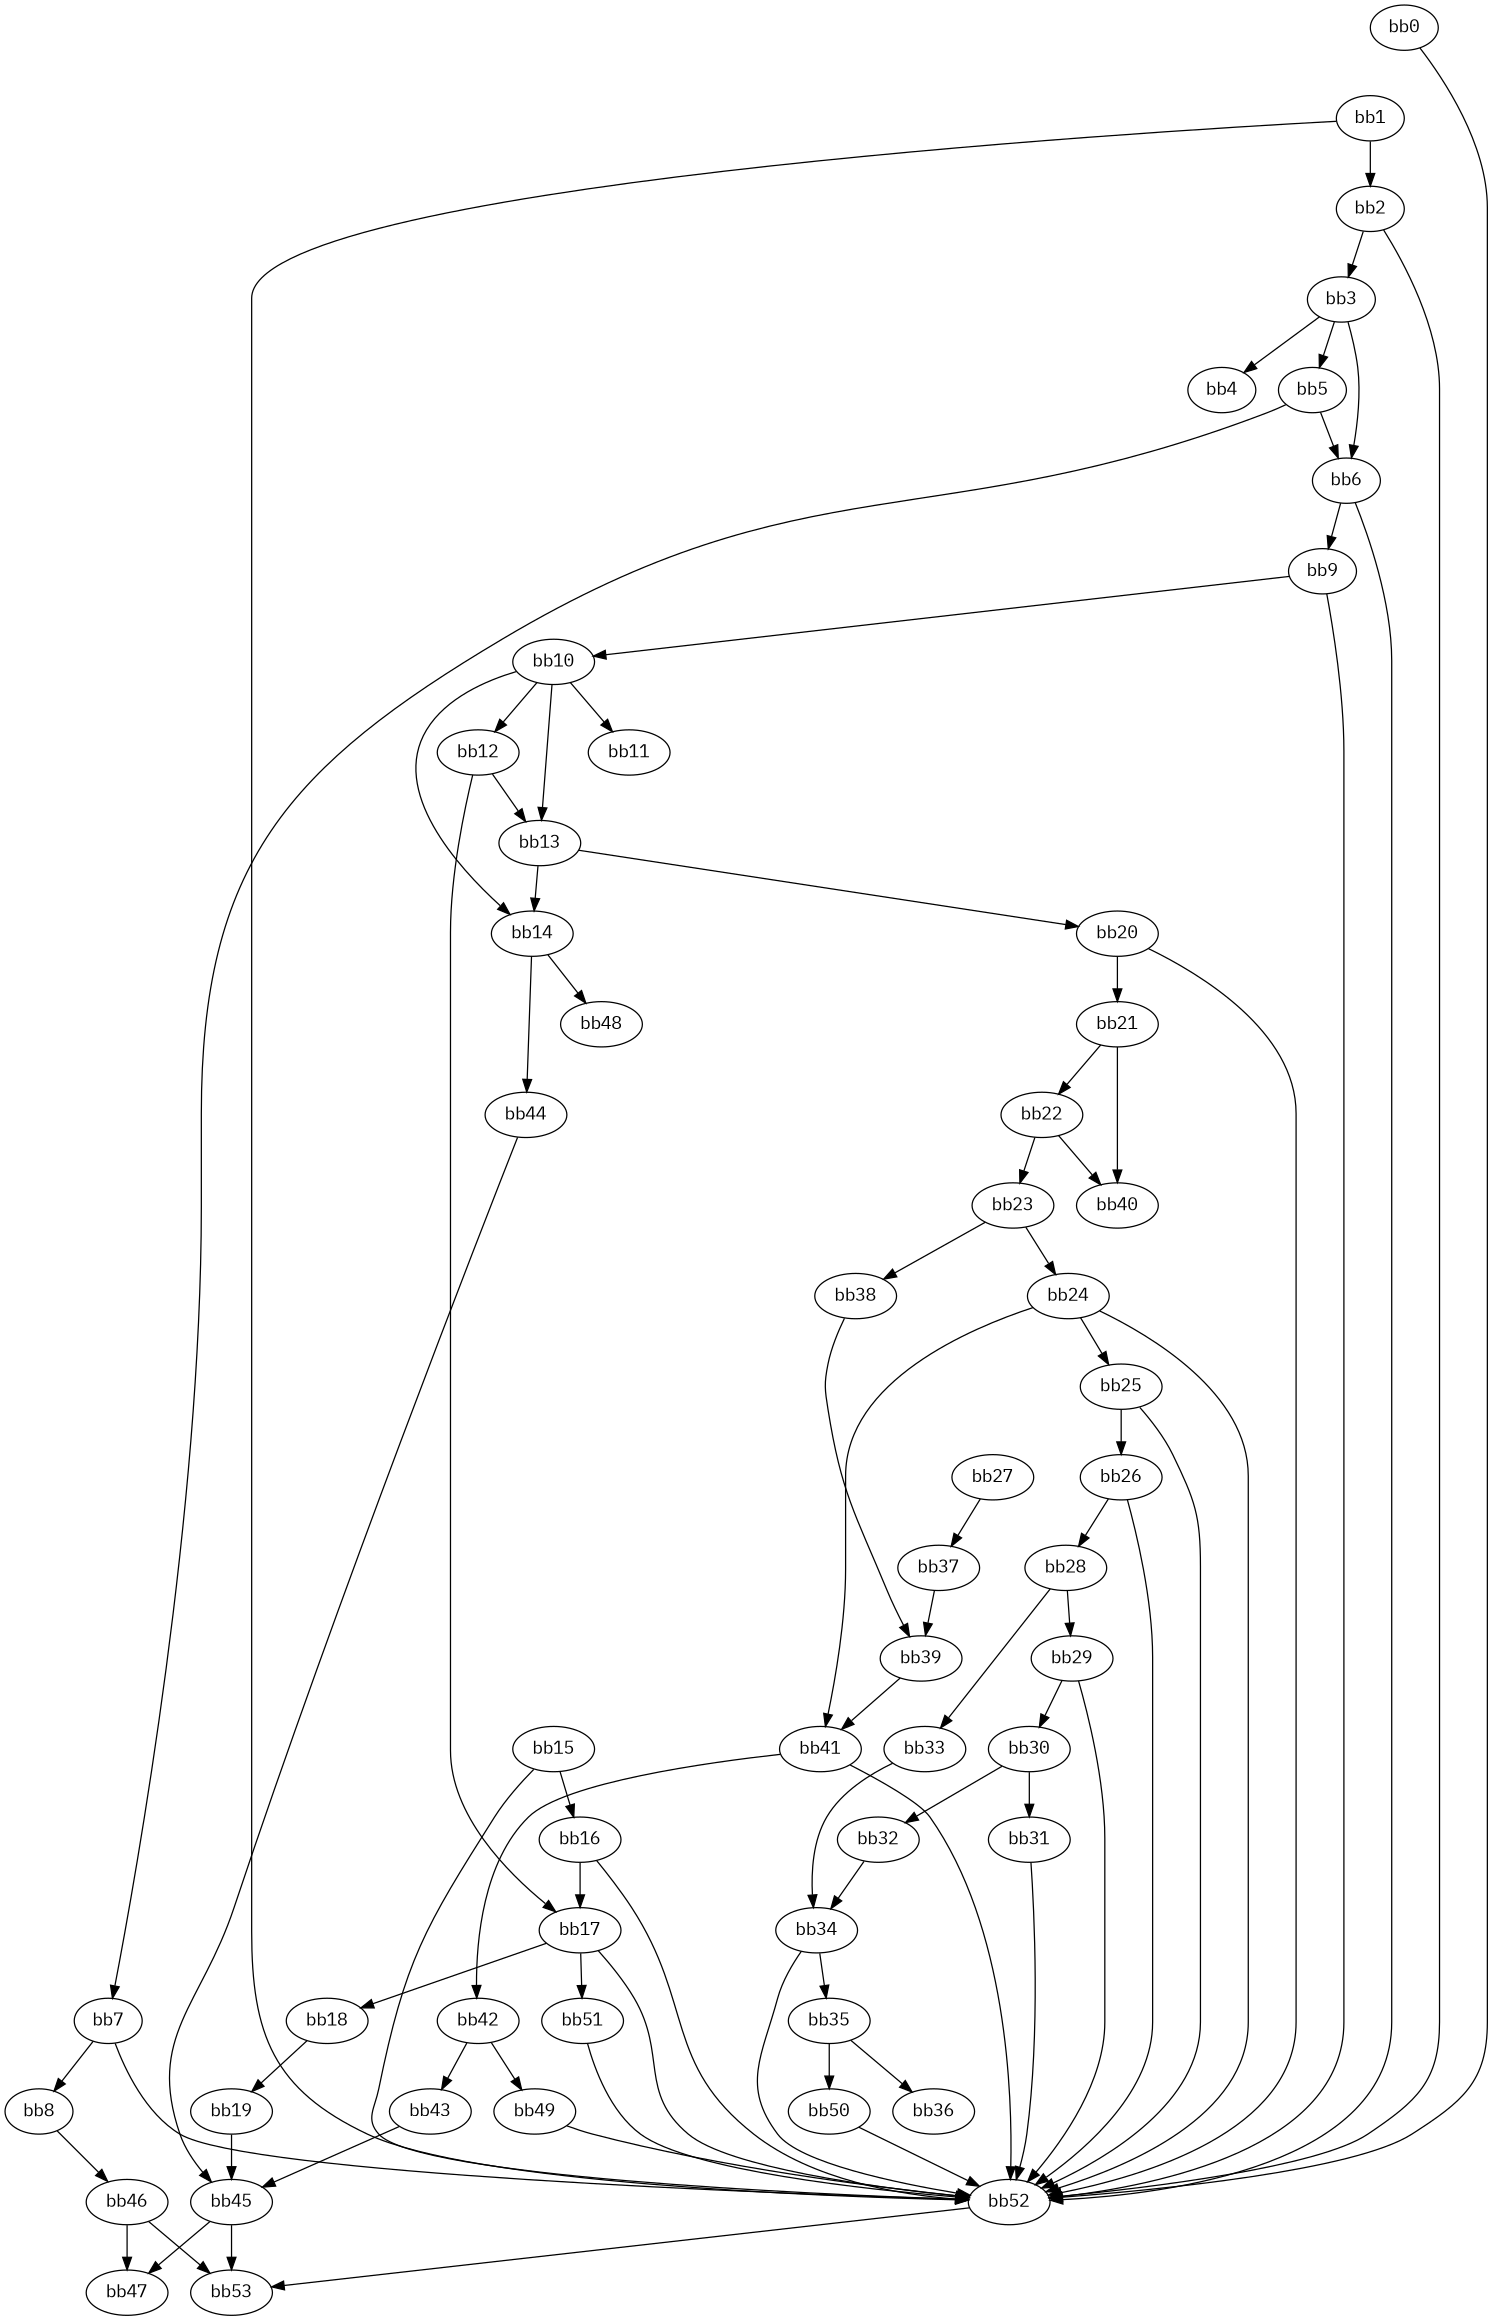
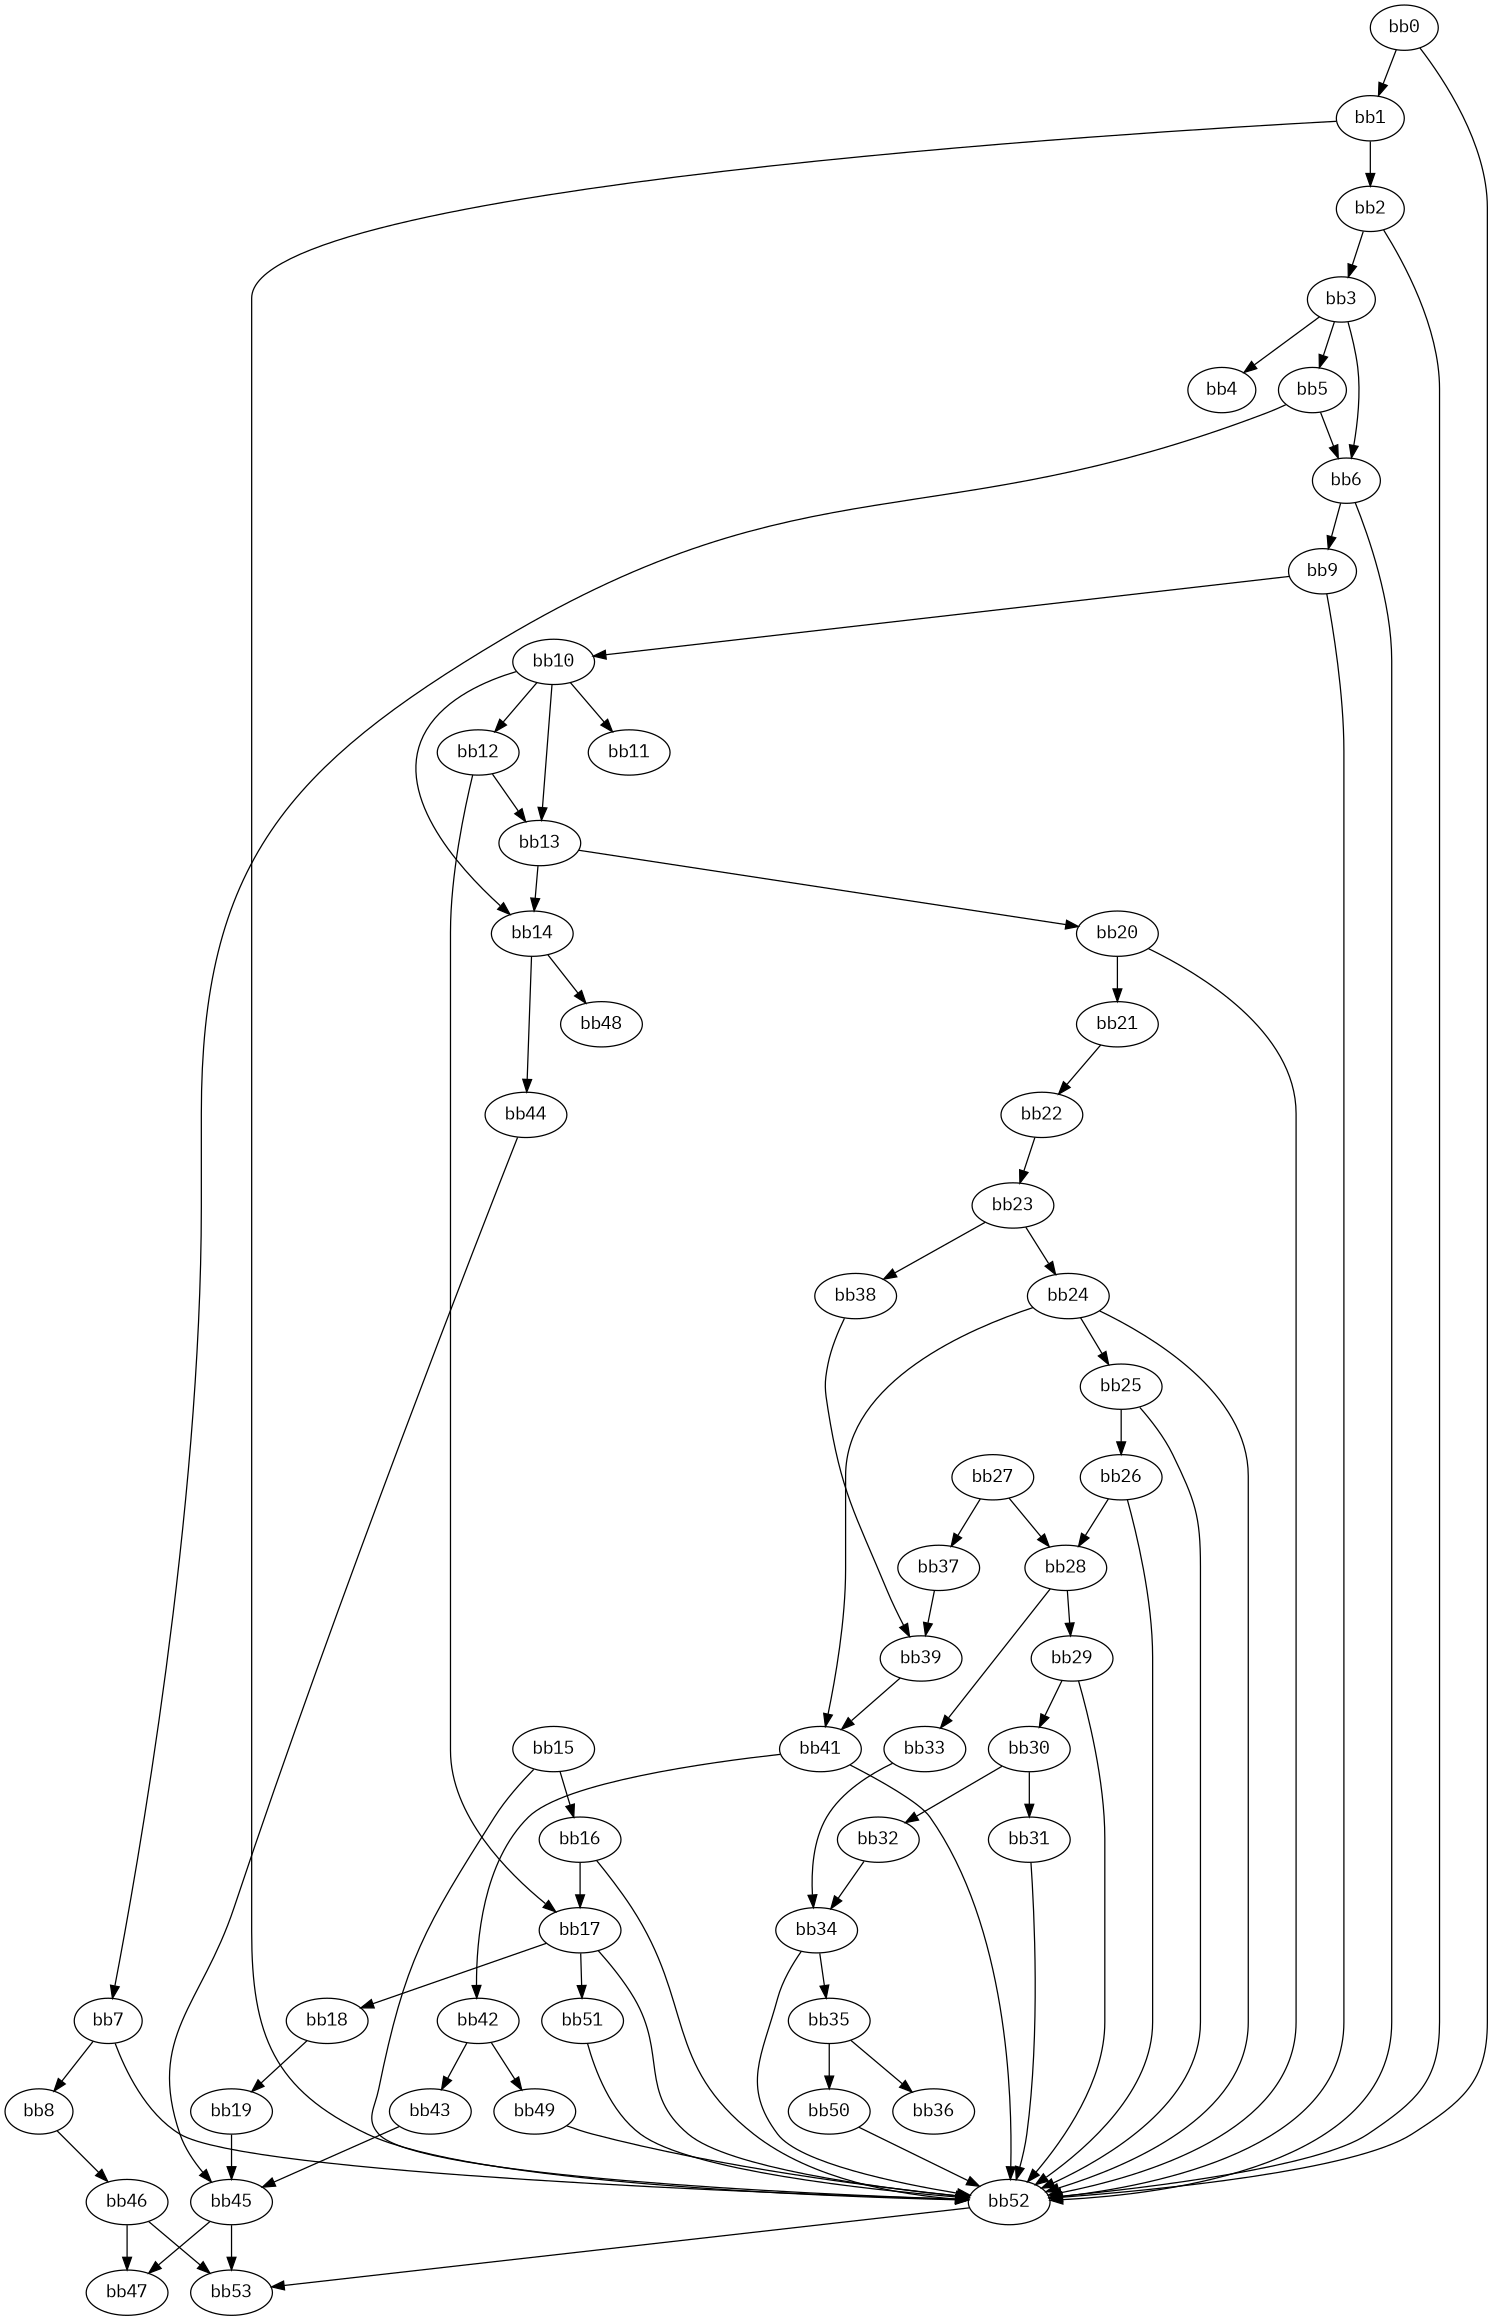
edge "bb0" -> "bb1": added
node "bb40": removed
edge "bb27" -> "bb28": added
